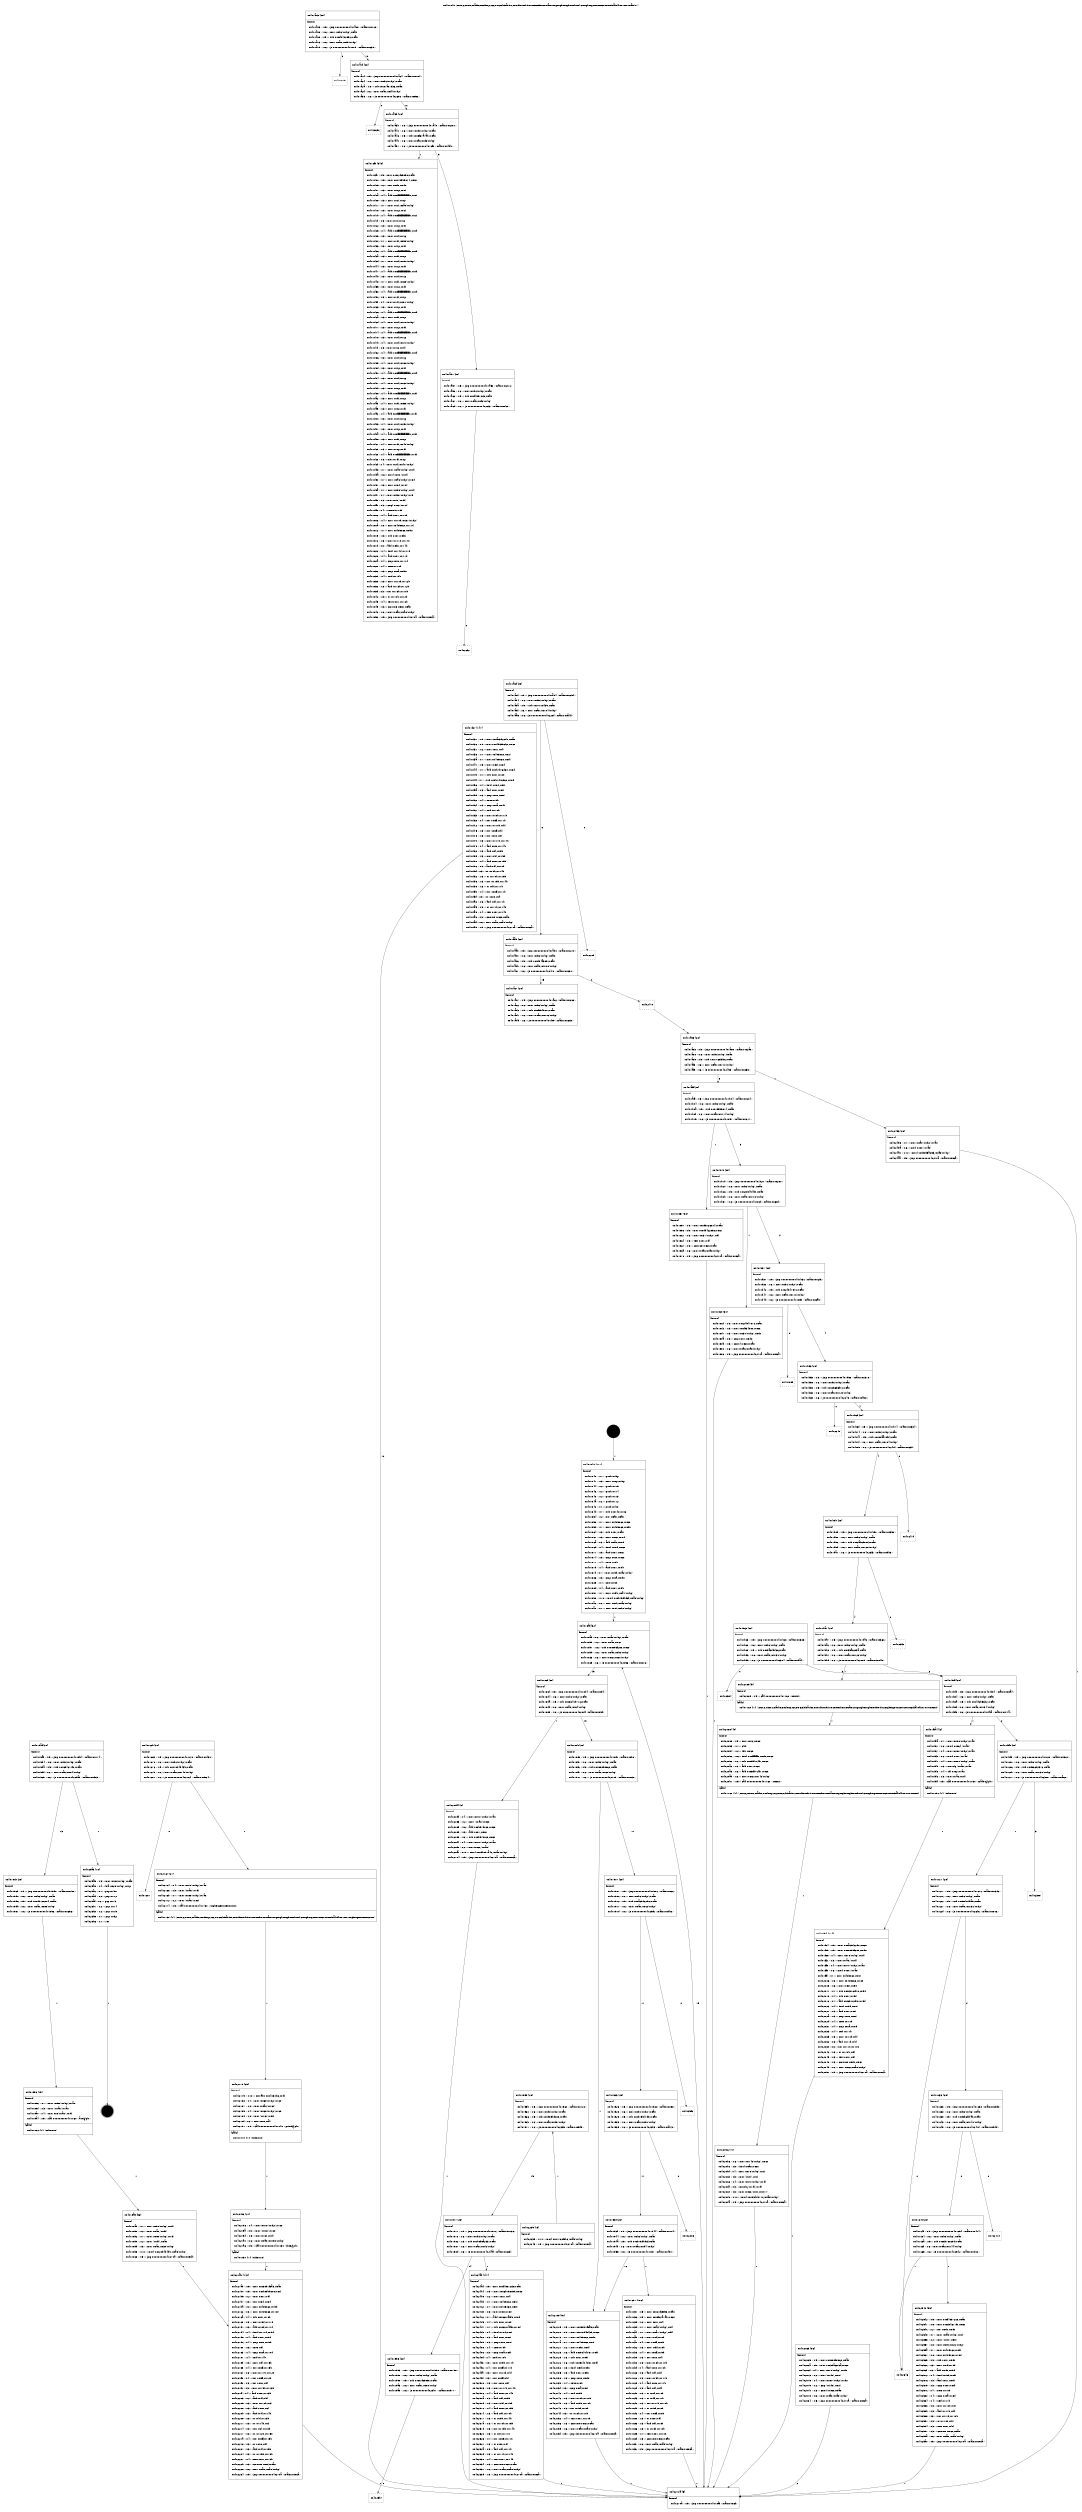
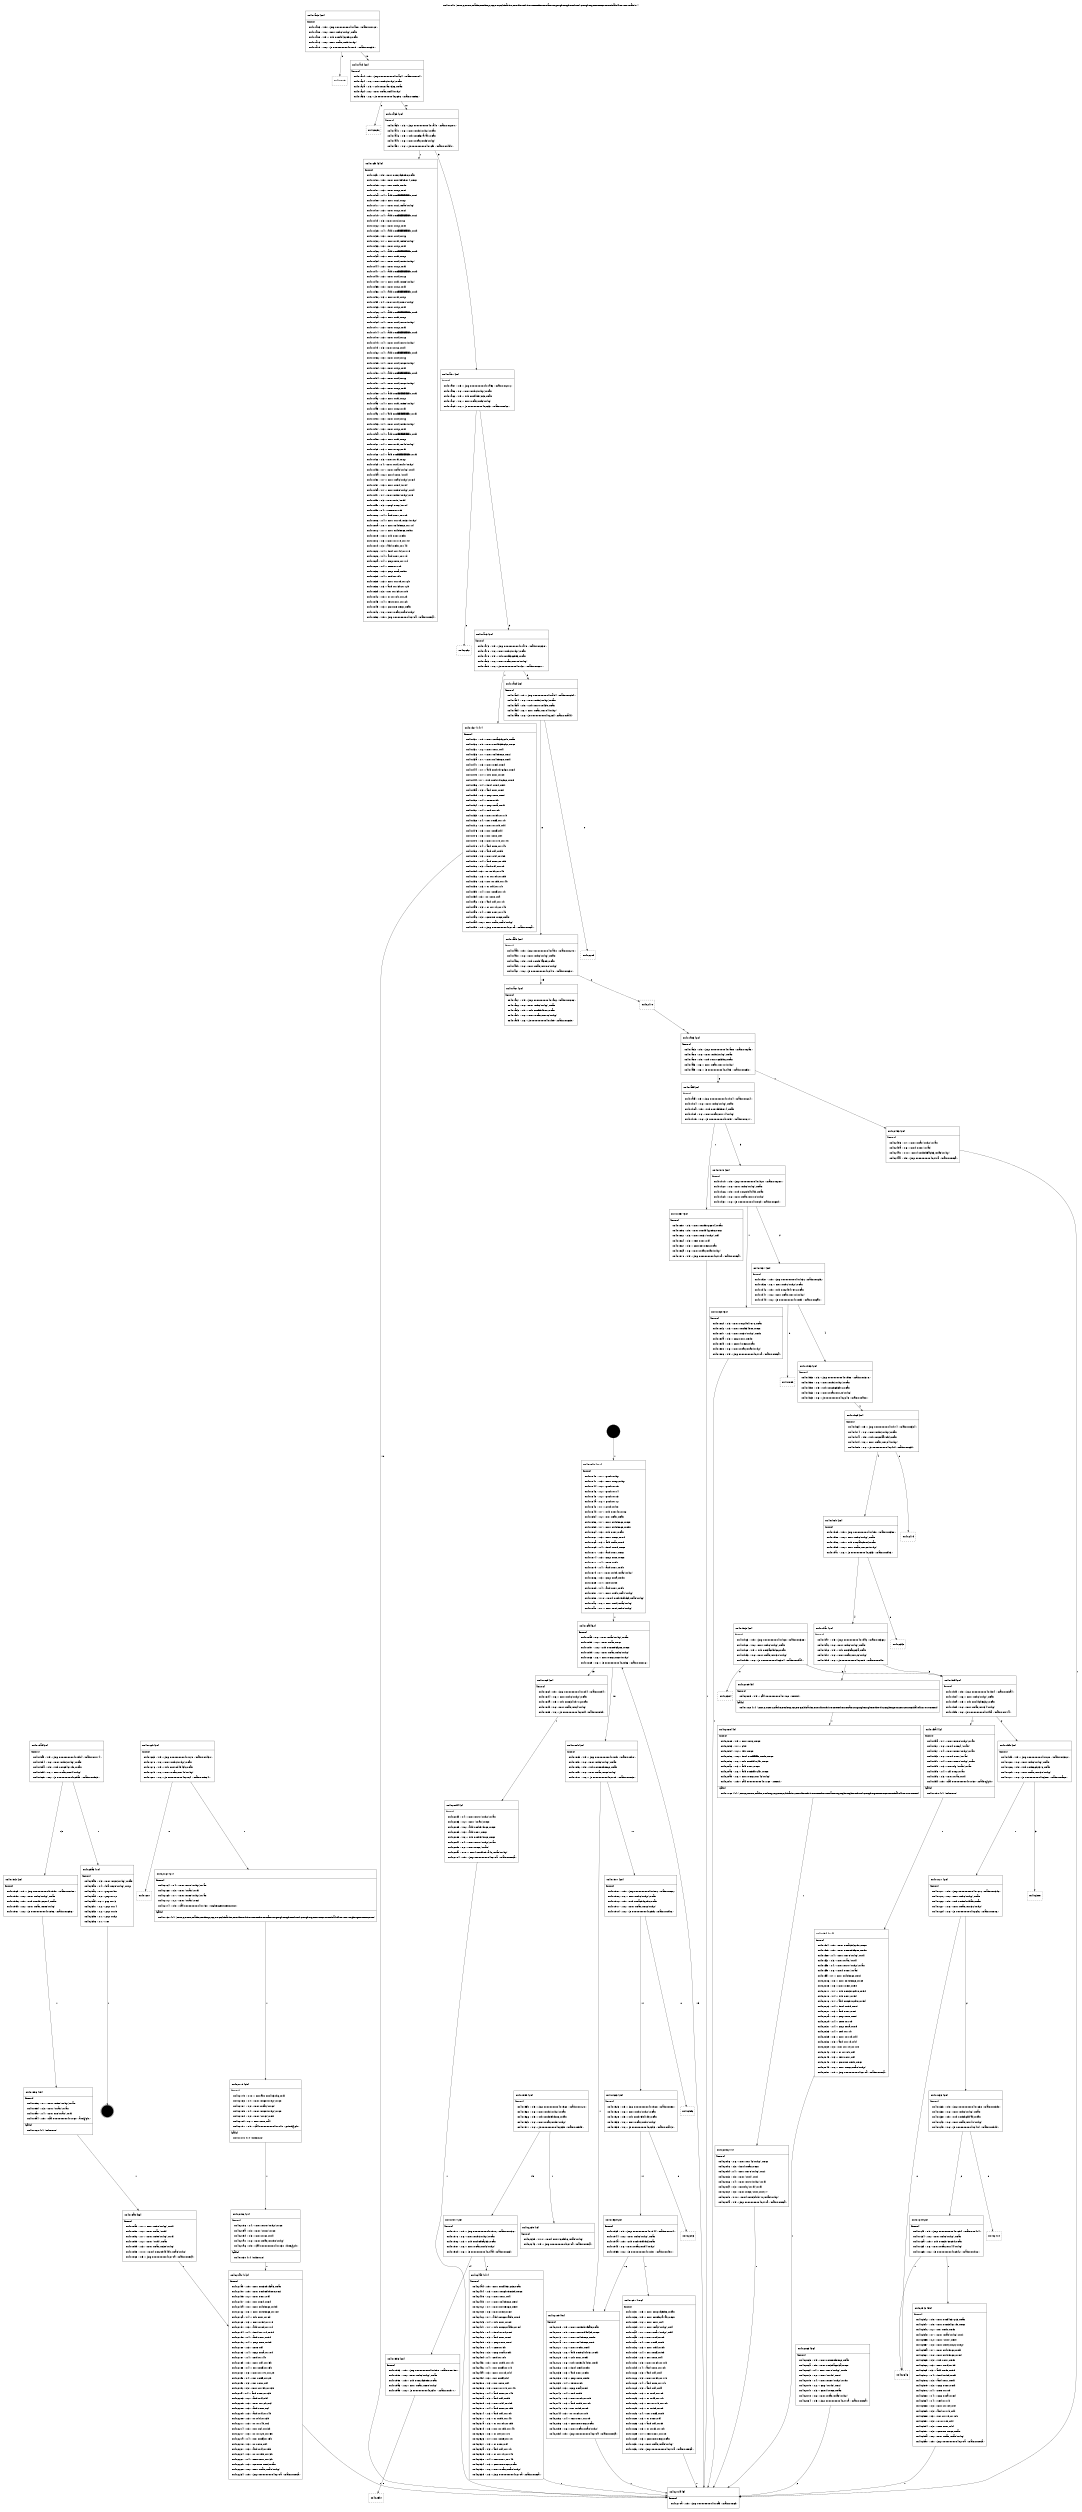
node "0x401a73 [28]": added
node "0x402248": removed
edge "0x4018cf [28]" -> "0x4018eb [28]": now "0x4018af [32]" -> "0x4018eb [28]"
edge "0x402239 [15]" -> "0x40195b [28]": reversed
